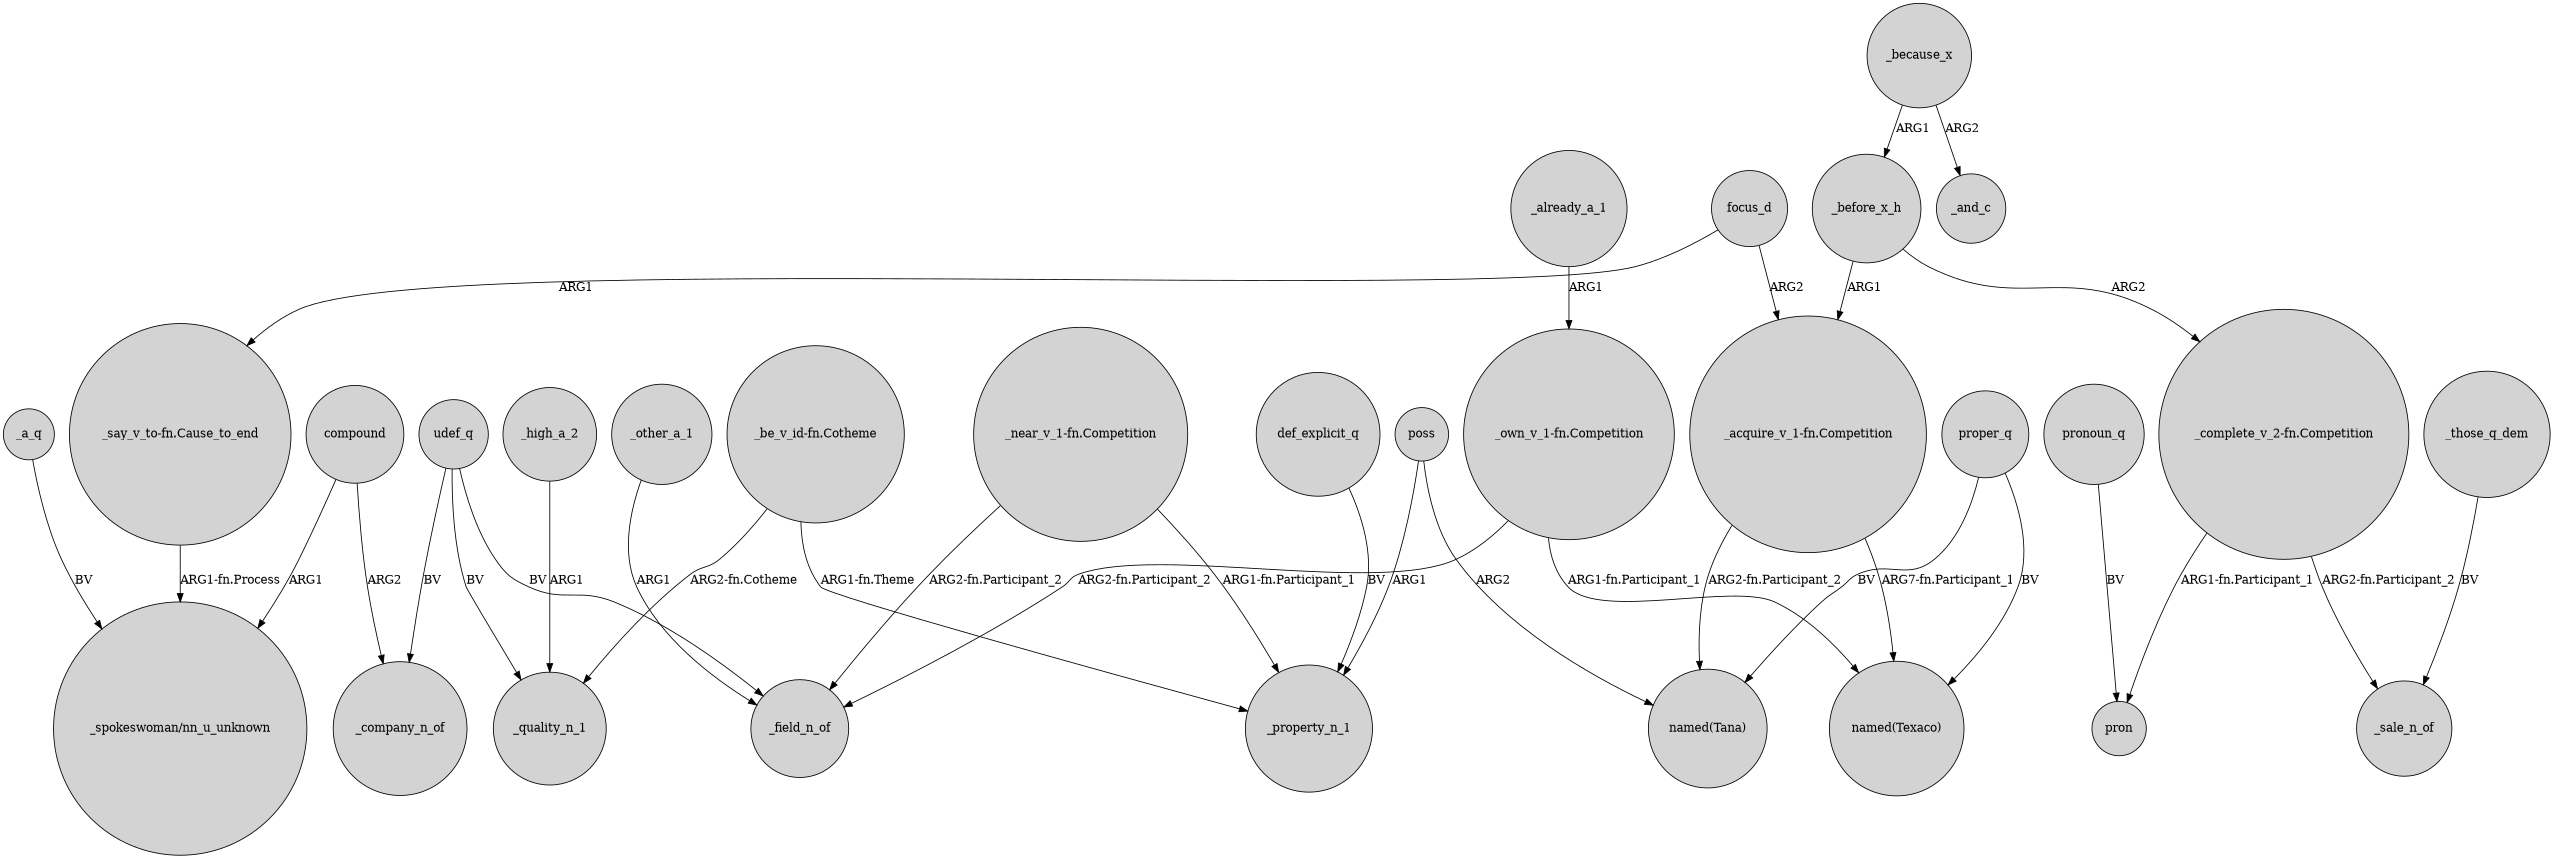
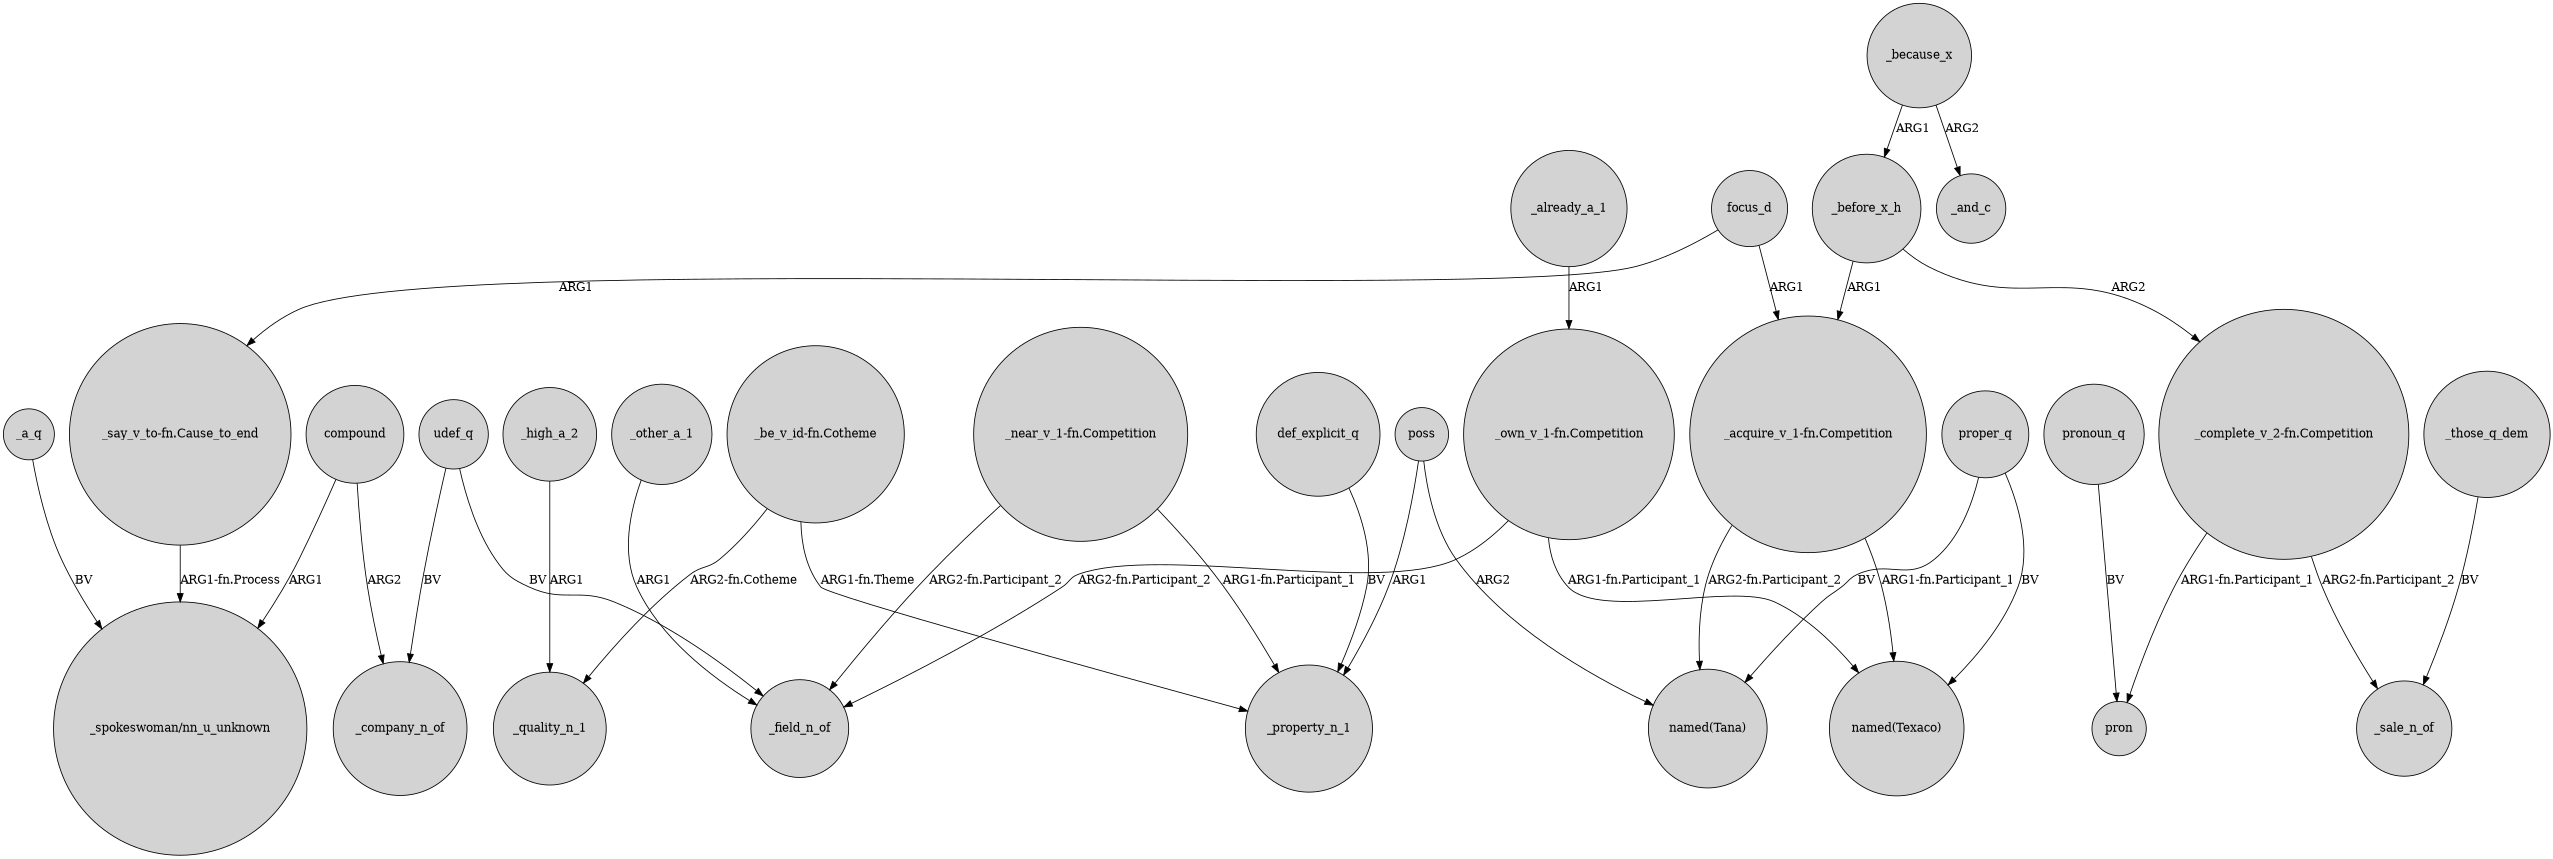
edge "focus_d" -> "_acquire_v_1-fn.Competition": label "ARG2" -> "ARG1"
edge "udef_q" -> "_quality_n_1": removed, label "BV"
edge "_acquire_v_1-fn.Competition" -> "named(Texaco)": label "ARG7-fn.Participant_1" -> "ARG1-fn.Participant_1"
